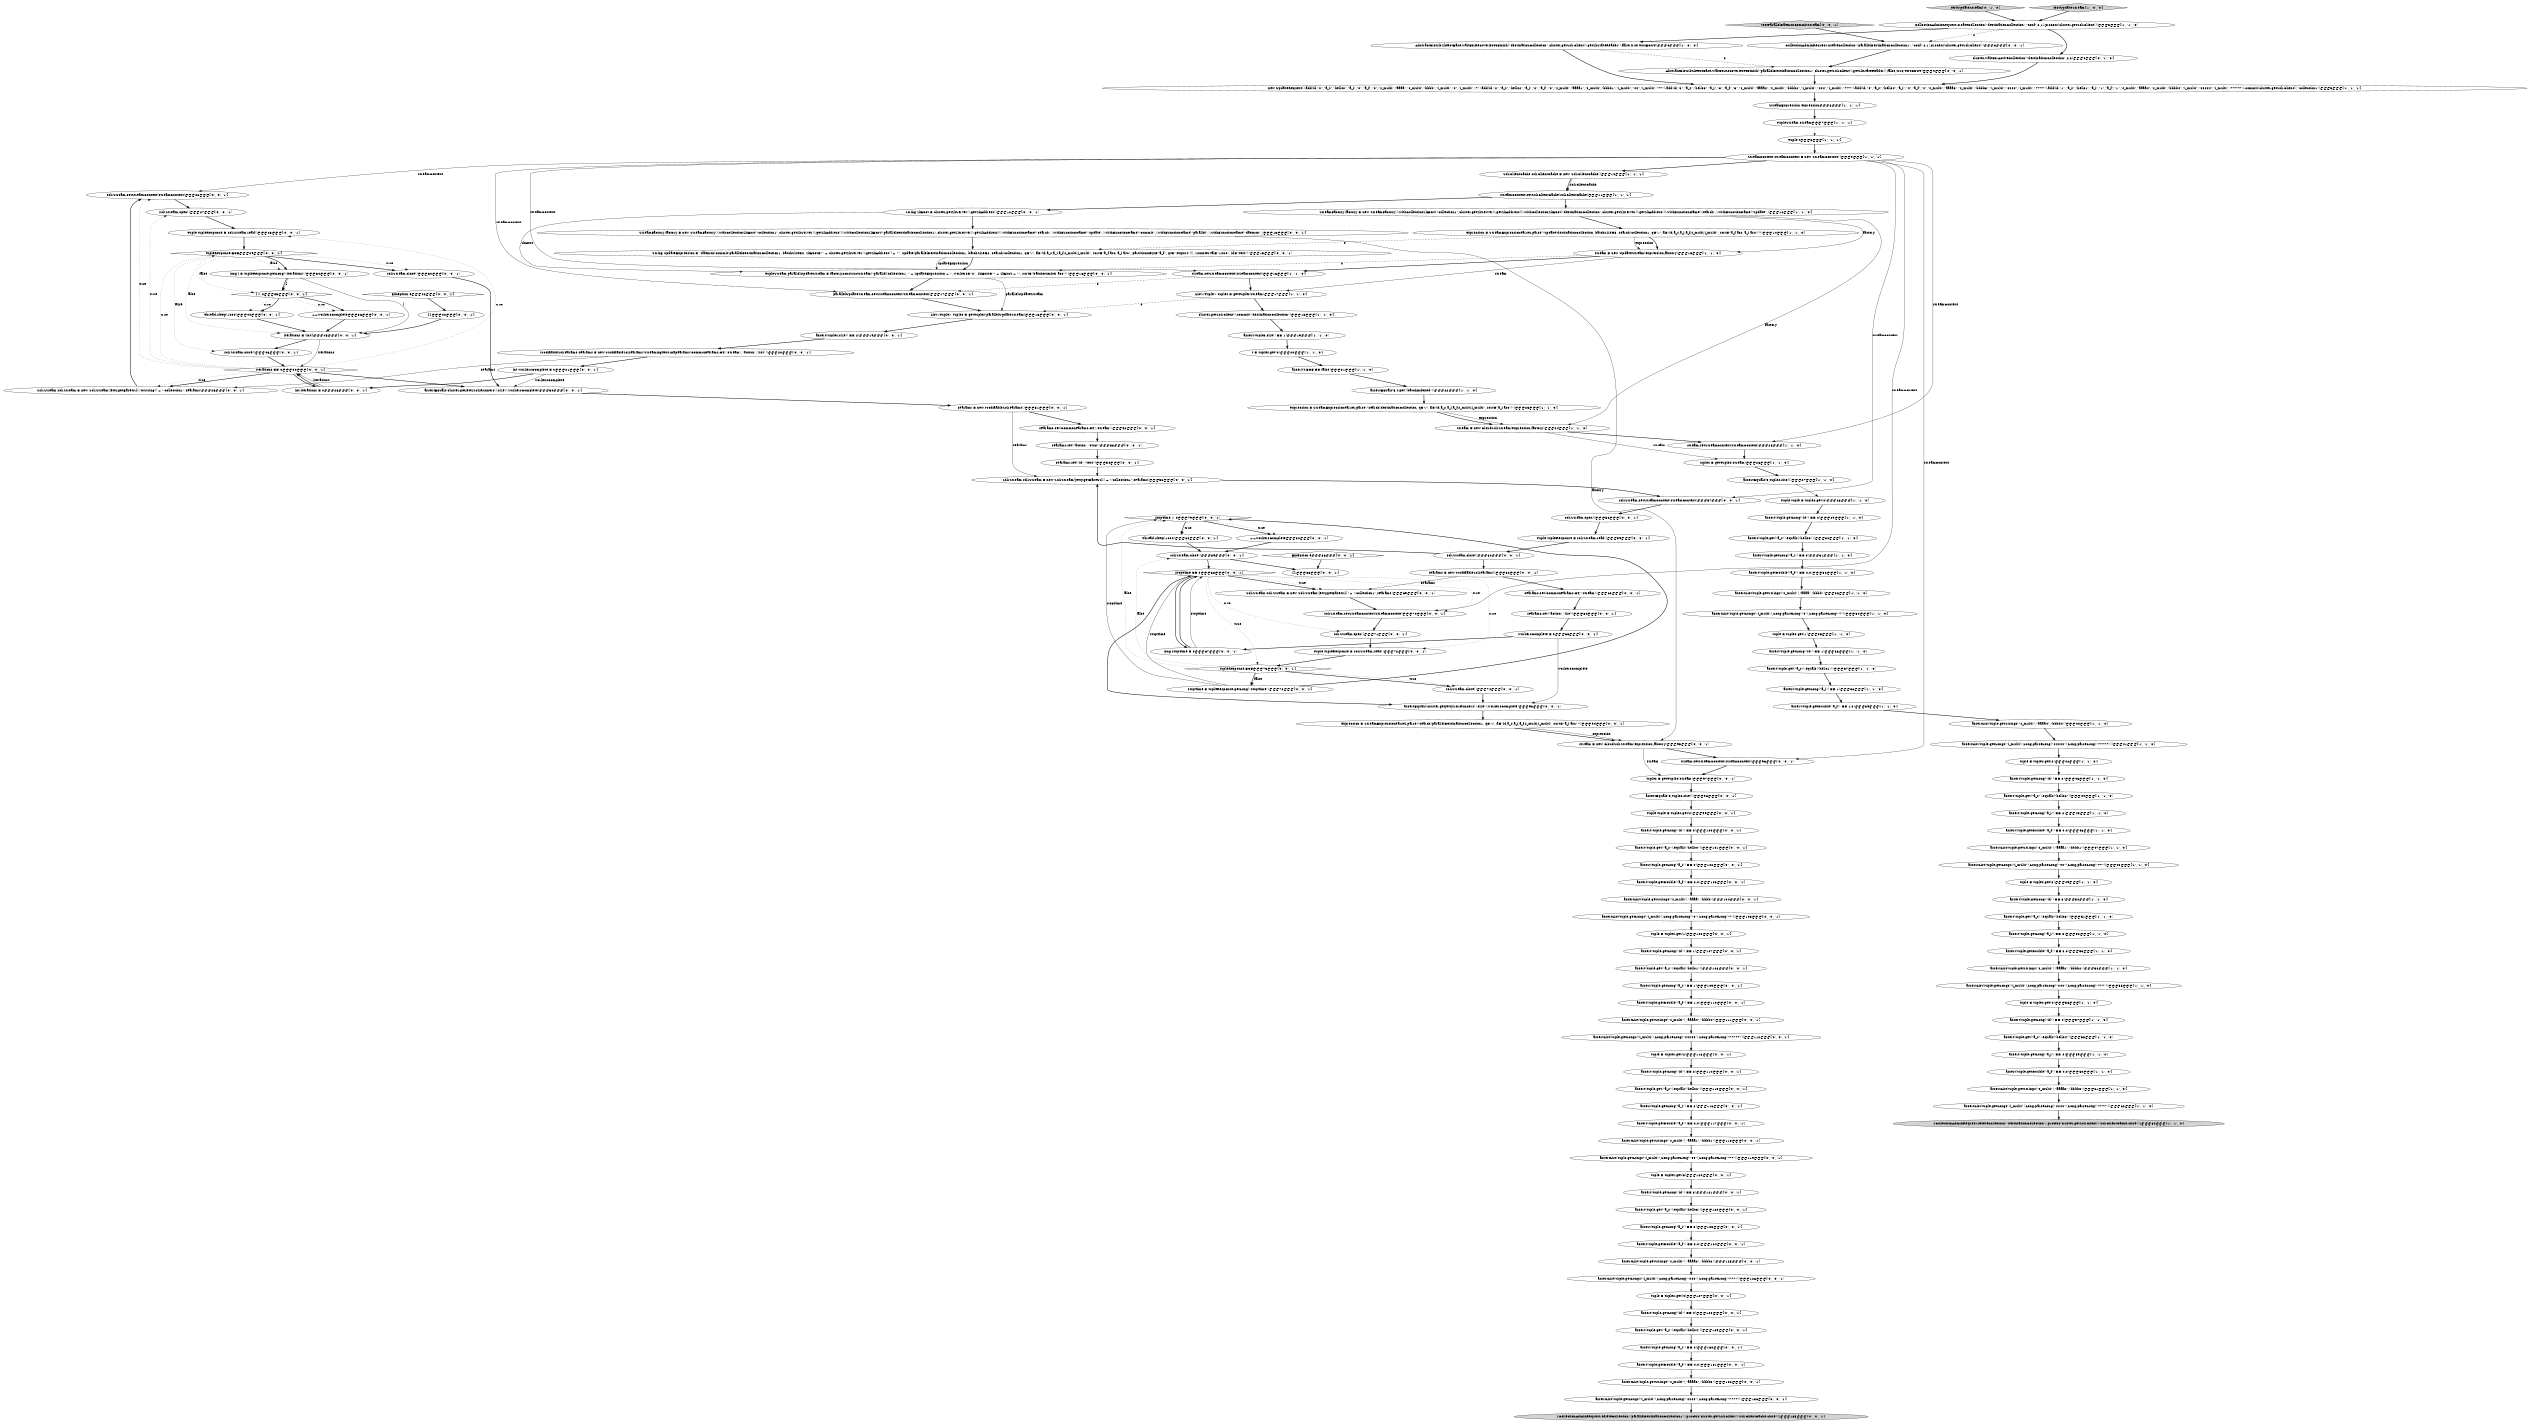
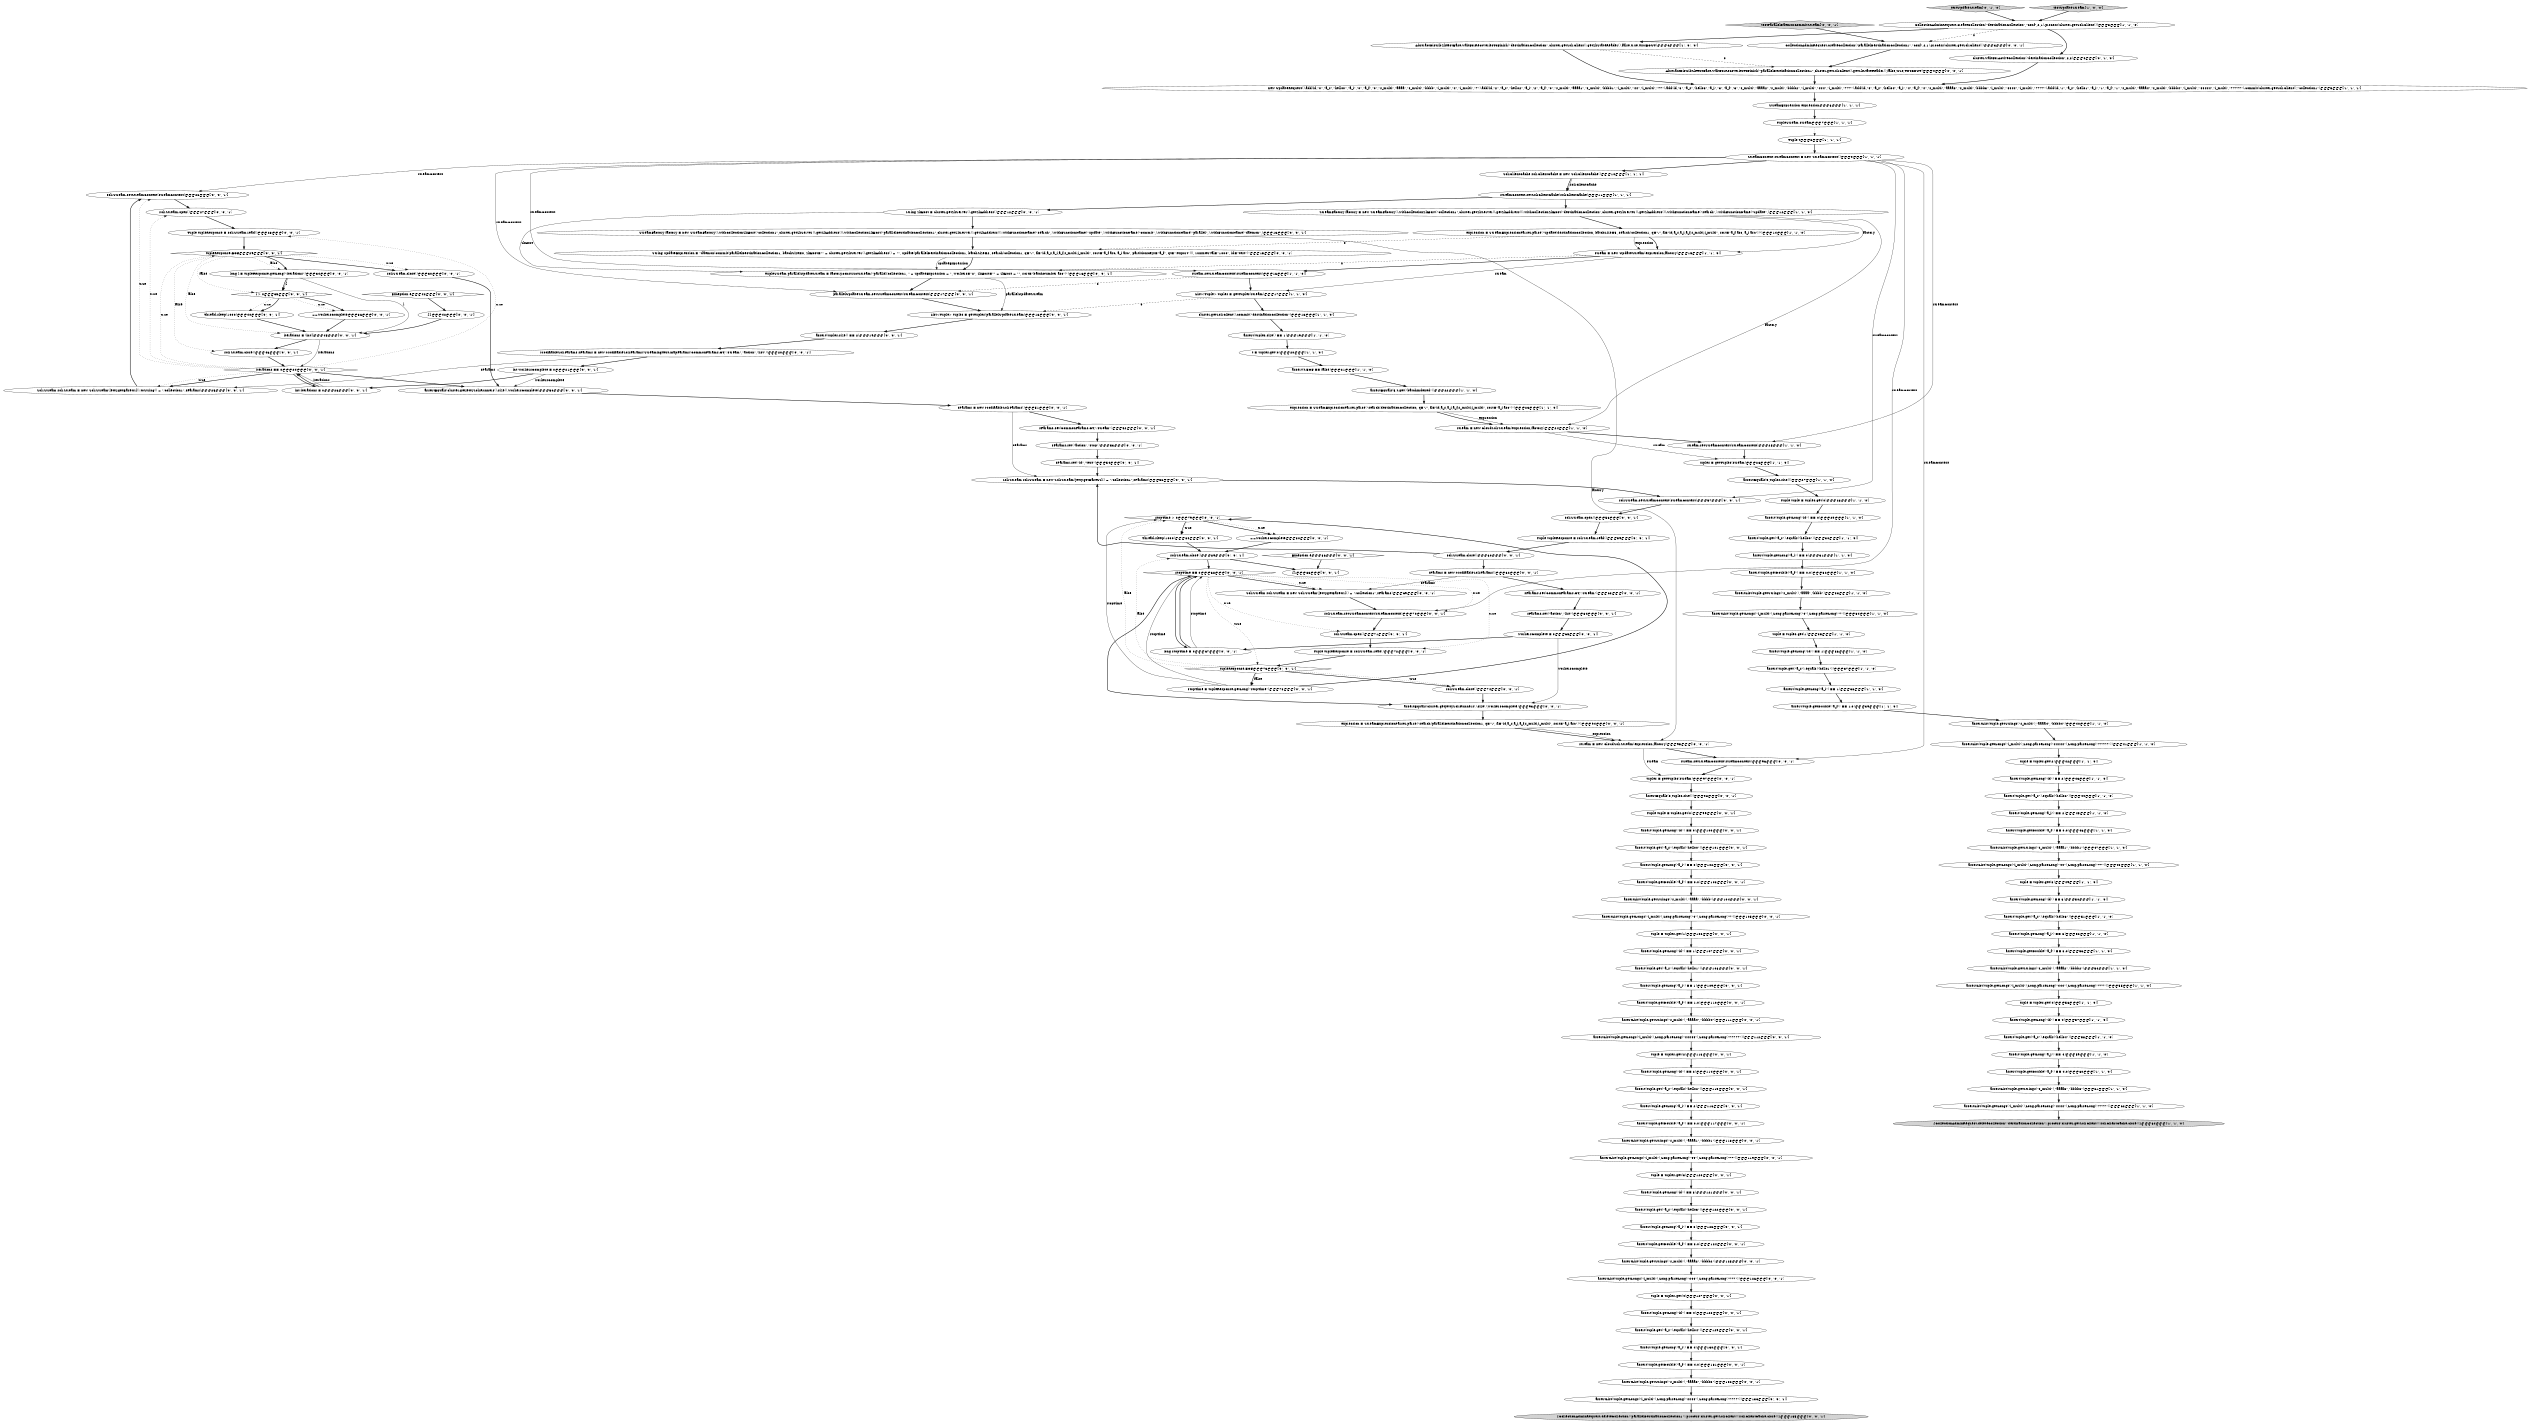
edge "assertEquals(5,tuples.size())@@@27@@@['1', '1', '0']" -> "Tuple tuple = tuples.get(0)@@@28@@@['1', '1', '0']": style solid -> bold
